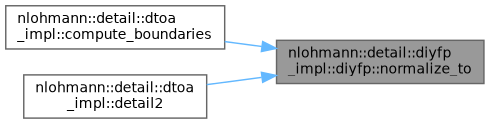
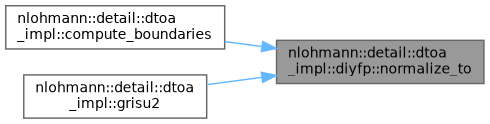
node "nlohmann::detail::diyfp _impl::diyfp::normalize_to": label "nlohmann::detail::diyfp _impl::diyfp::normalize_to" -> "nlohmann::detail::dtoa _impl::diyfp::normalize_to"
node "nlohmann::detail::dtoa _impl::detail2": label "nlohmann::detail::dtoa _impl::detail2" -> "nlohmann::detail::dtoa _impl::grisu2"
